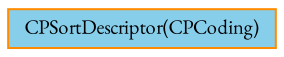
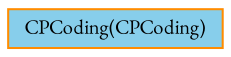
node "CPSortDescriptor(CPCoding)": label "CPSortDescriptor(CPCoding)" -> "CPCoding(CPCoding)"
